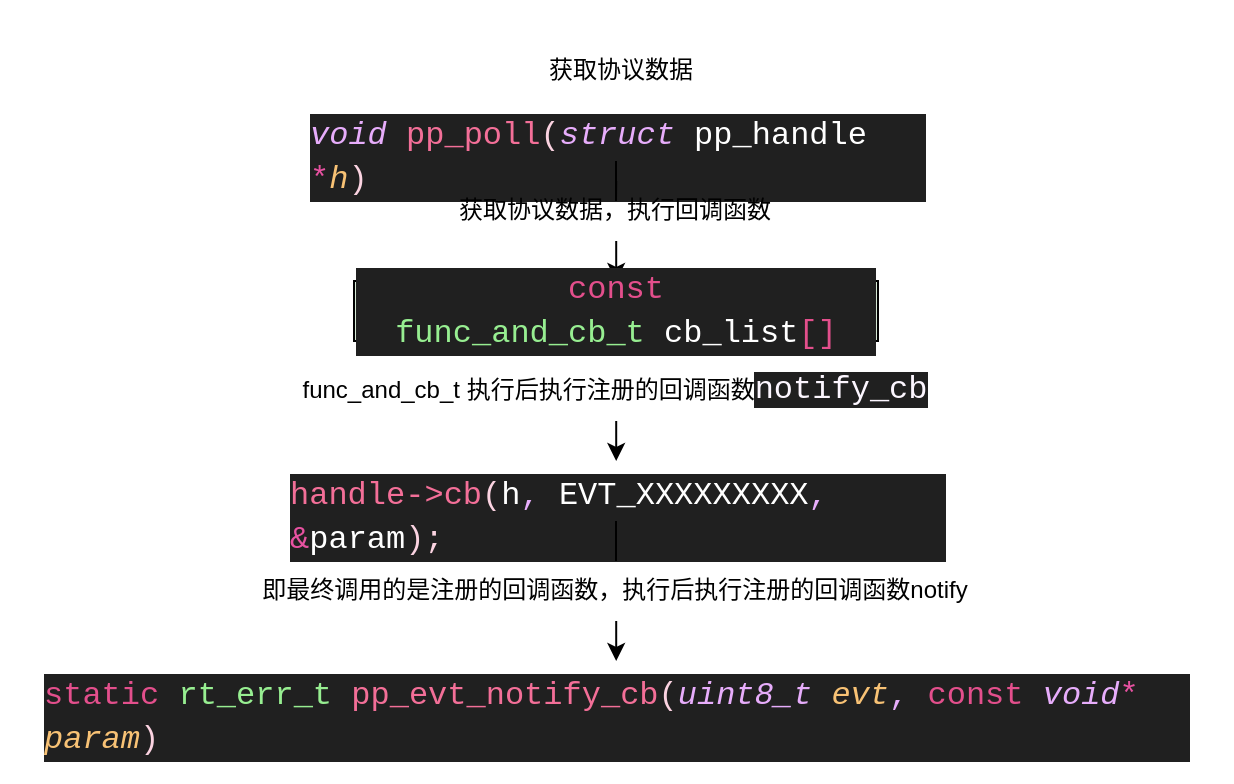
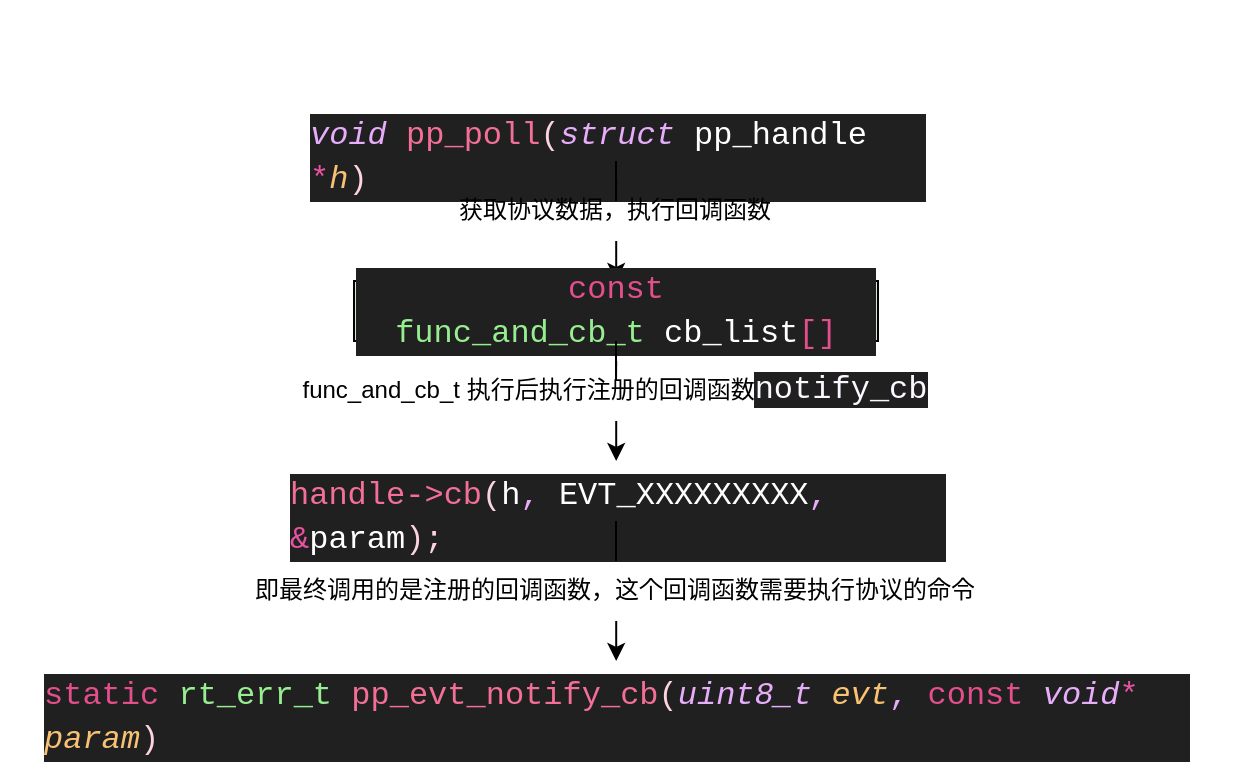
node "获取协议数据": removed
edge "const func_and_cb_t cb_list[]" -- "func_and_cb_t 执行后执行注册的回调函数notify_cb": added
node "即最终调用的是注册的回调函数，执行后执行注册的回调函数notify": label "即最终调用的是注册的回调函数，执行后执行注册的回调函数notify" -> "即最终调用的是注册的回调函数，这个回调函数需要执行协议的命令"
